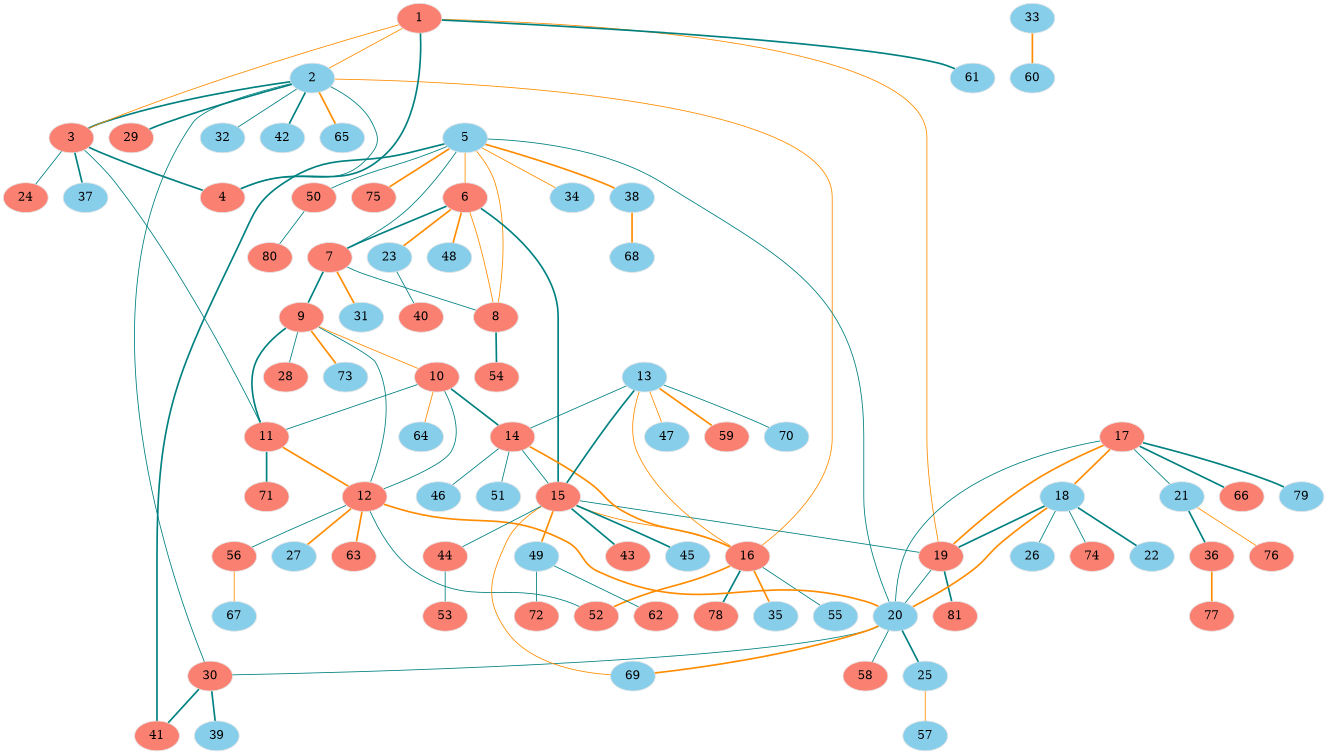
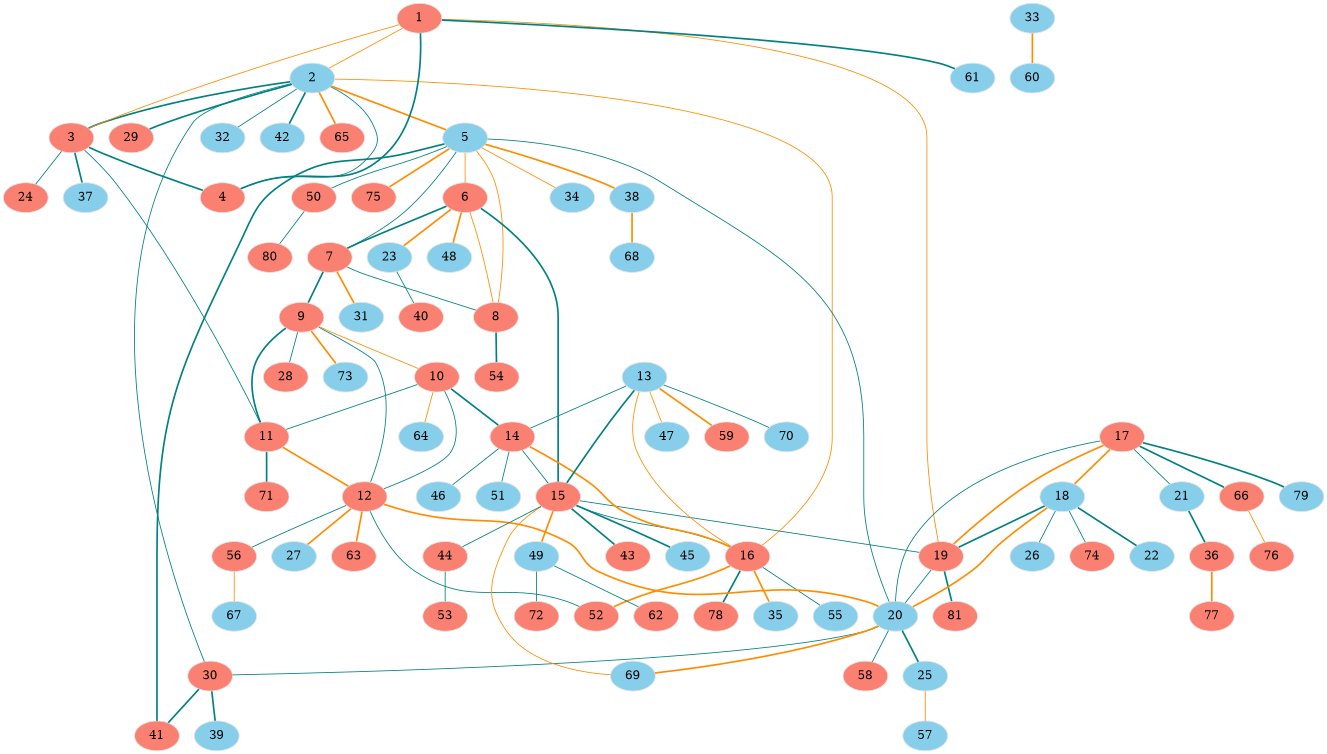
edge "2" -- "5": added
node "65": fillcolor skyblue -> salmon
edge "15" -- "16": color darkorange -> teal
edge "21" -- "76": now "66" -- "76"
